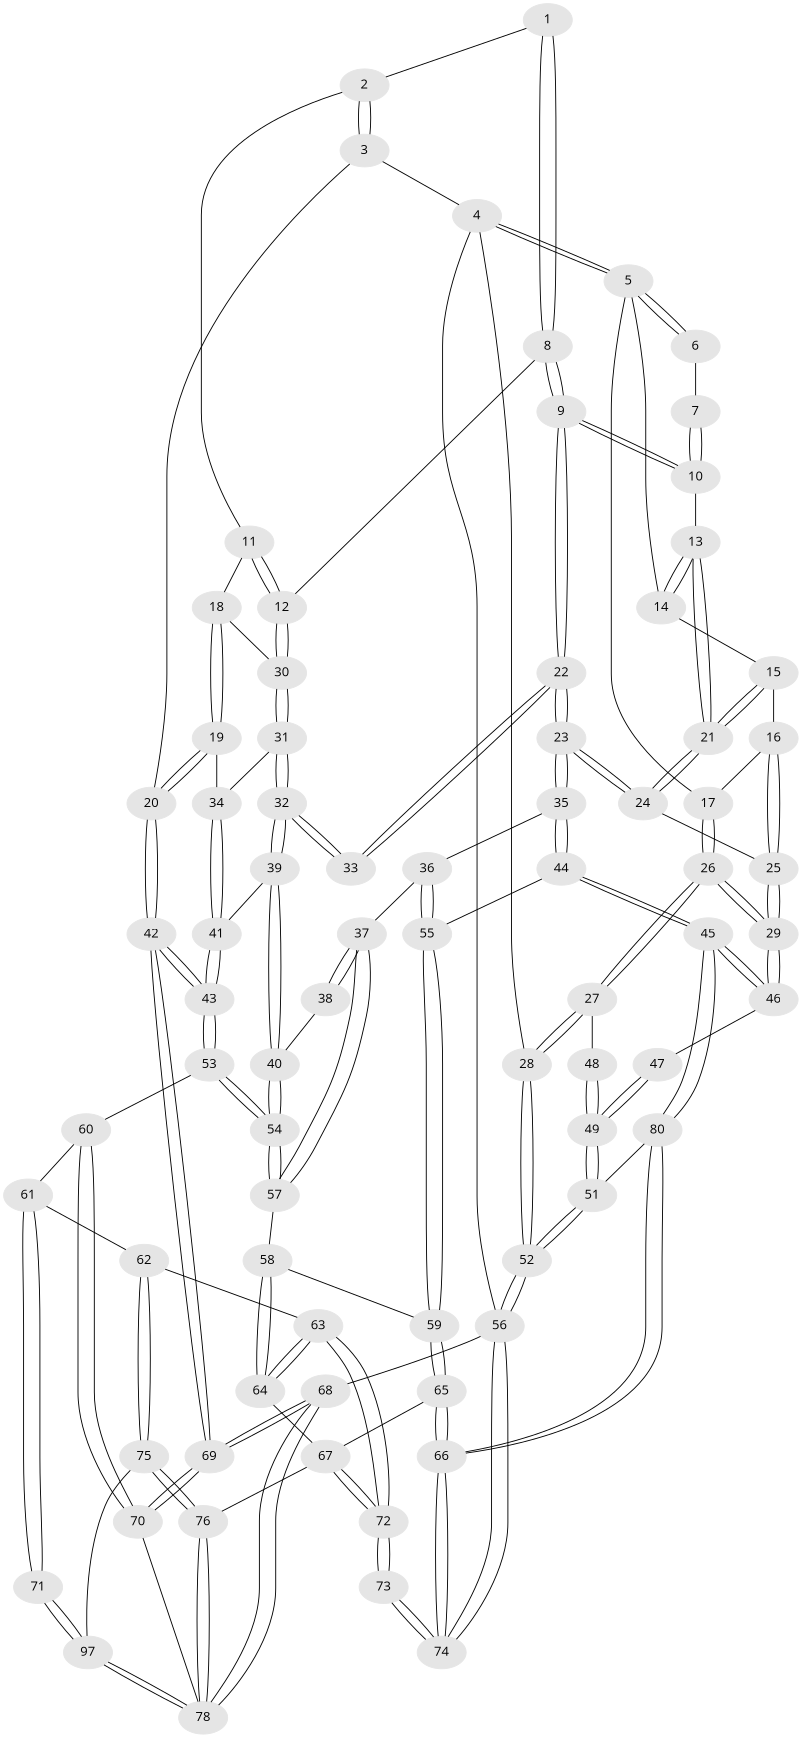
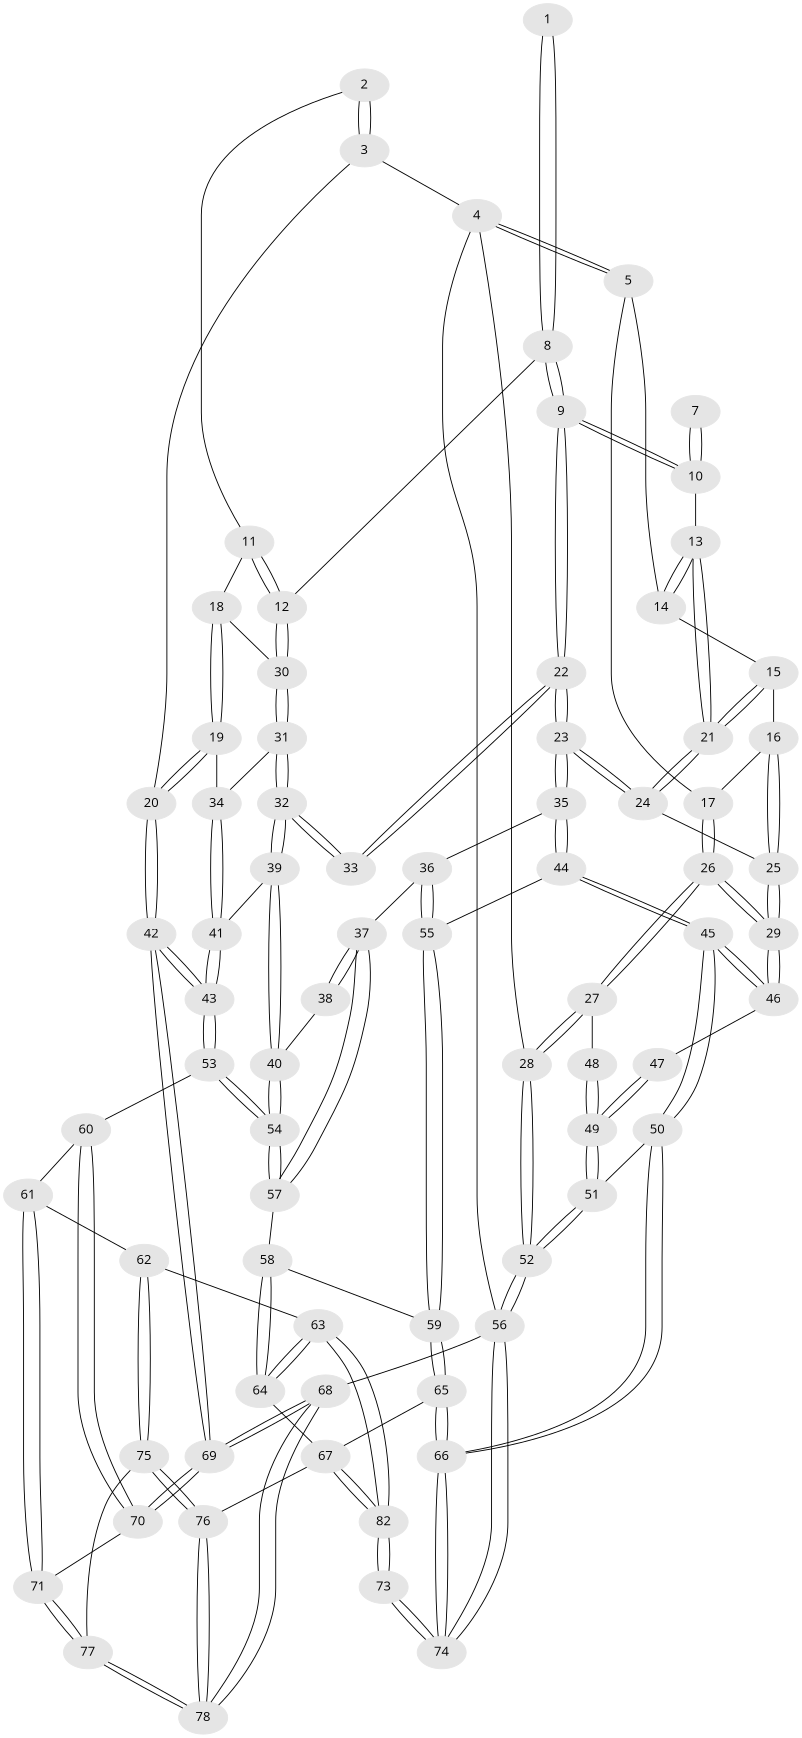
edge "1" -- "2": removed
node "6": removed
node "80": label "80" -> "50"
node "72": label "72" -> "82"
edge "70" -- "78": now "70" -- "71"
node "97": label "97" -> "77"
